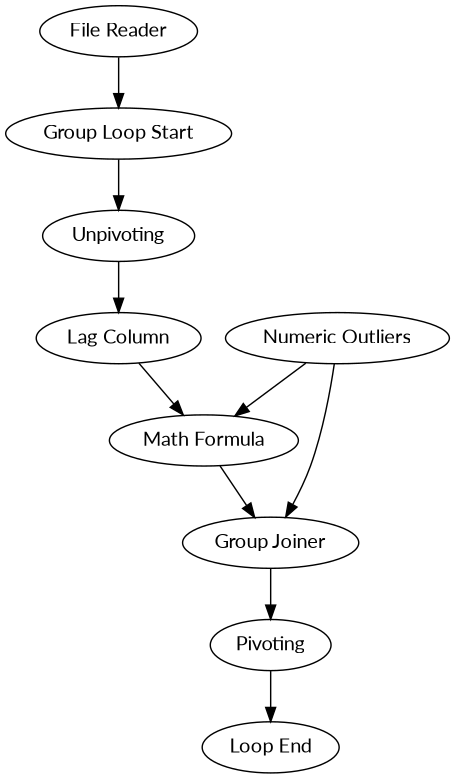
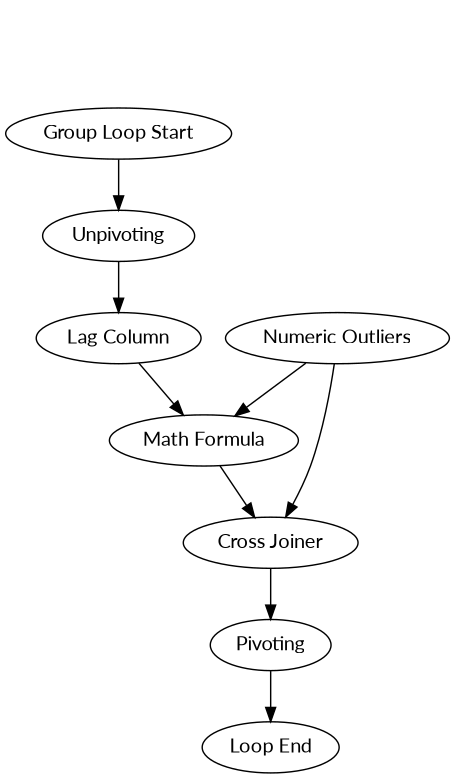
node "File Reader": removed
node "Group Joiner": label "Group Joiner" -> "Cross Joiner"
